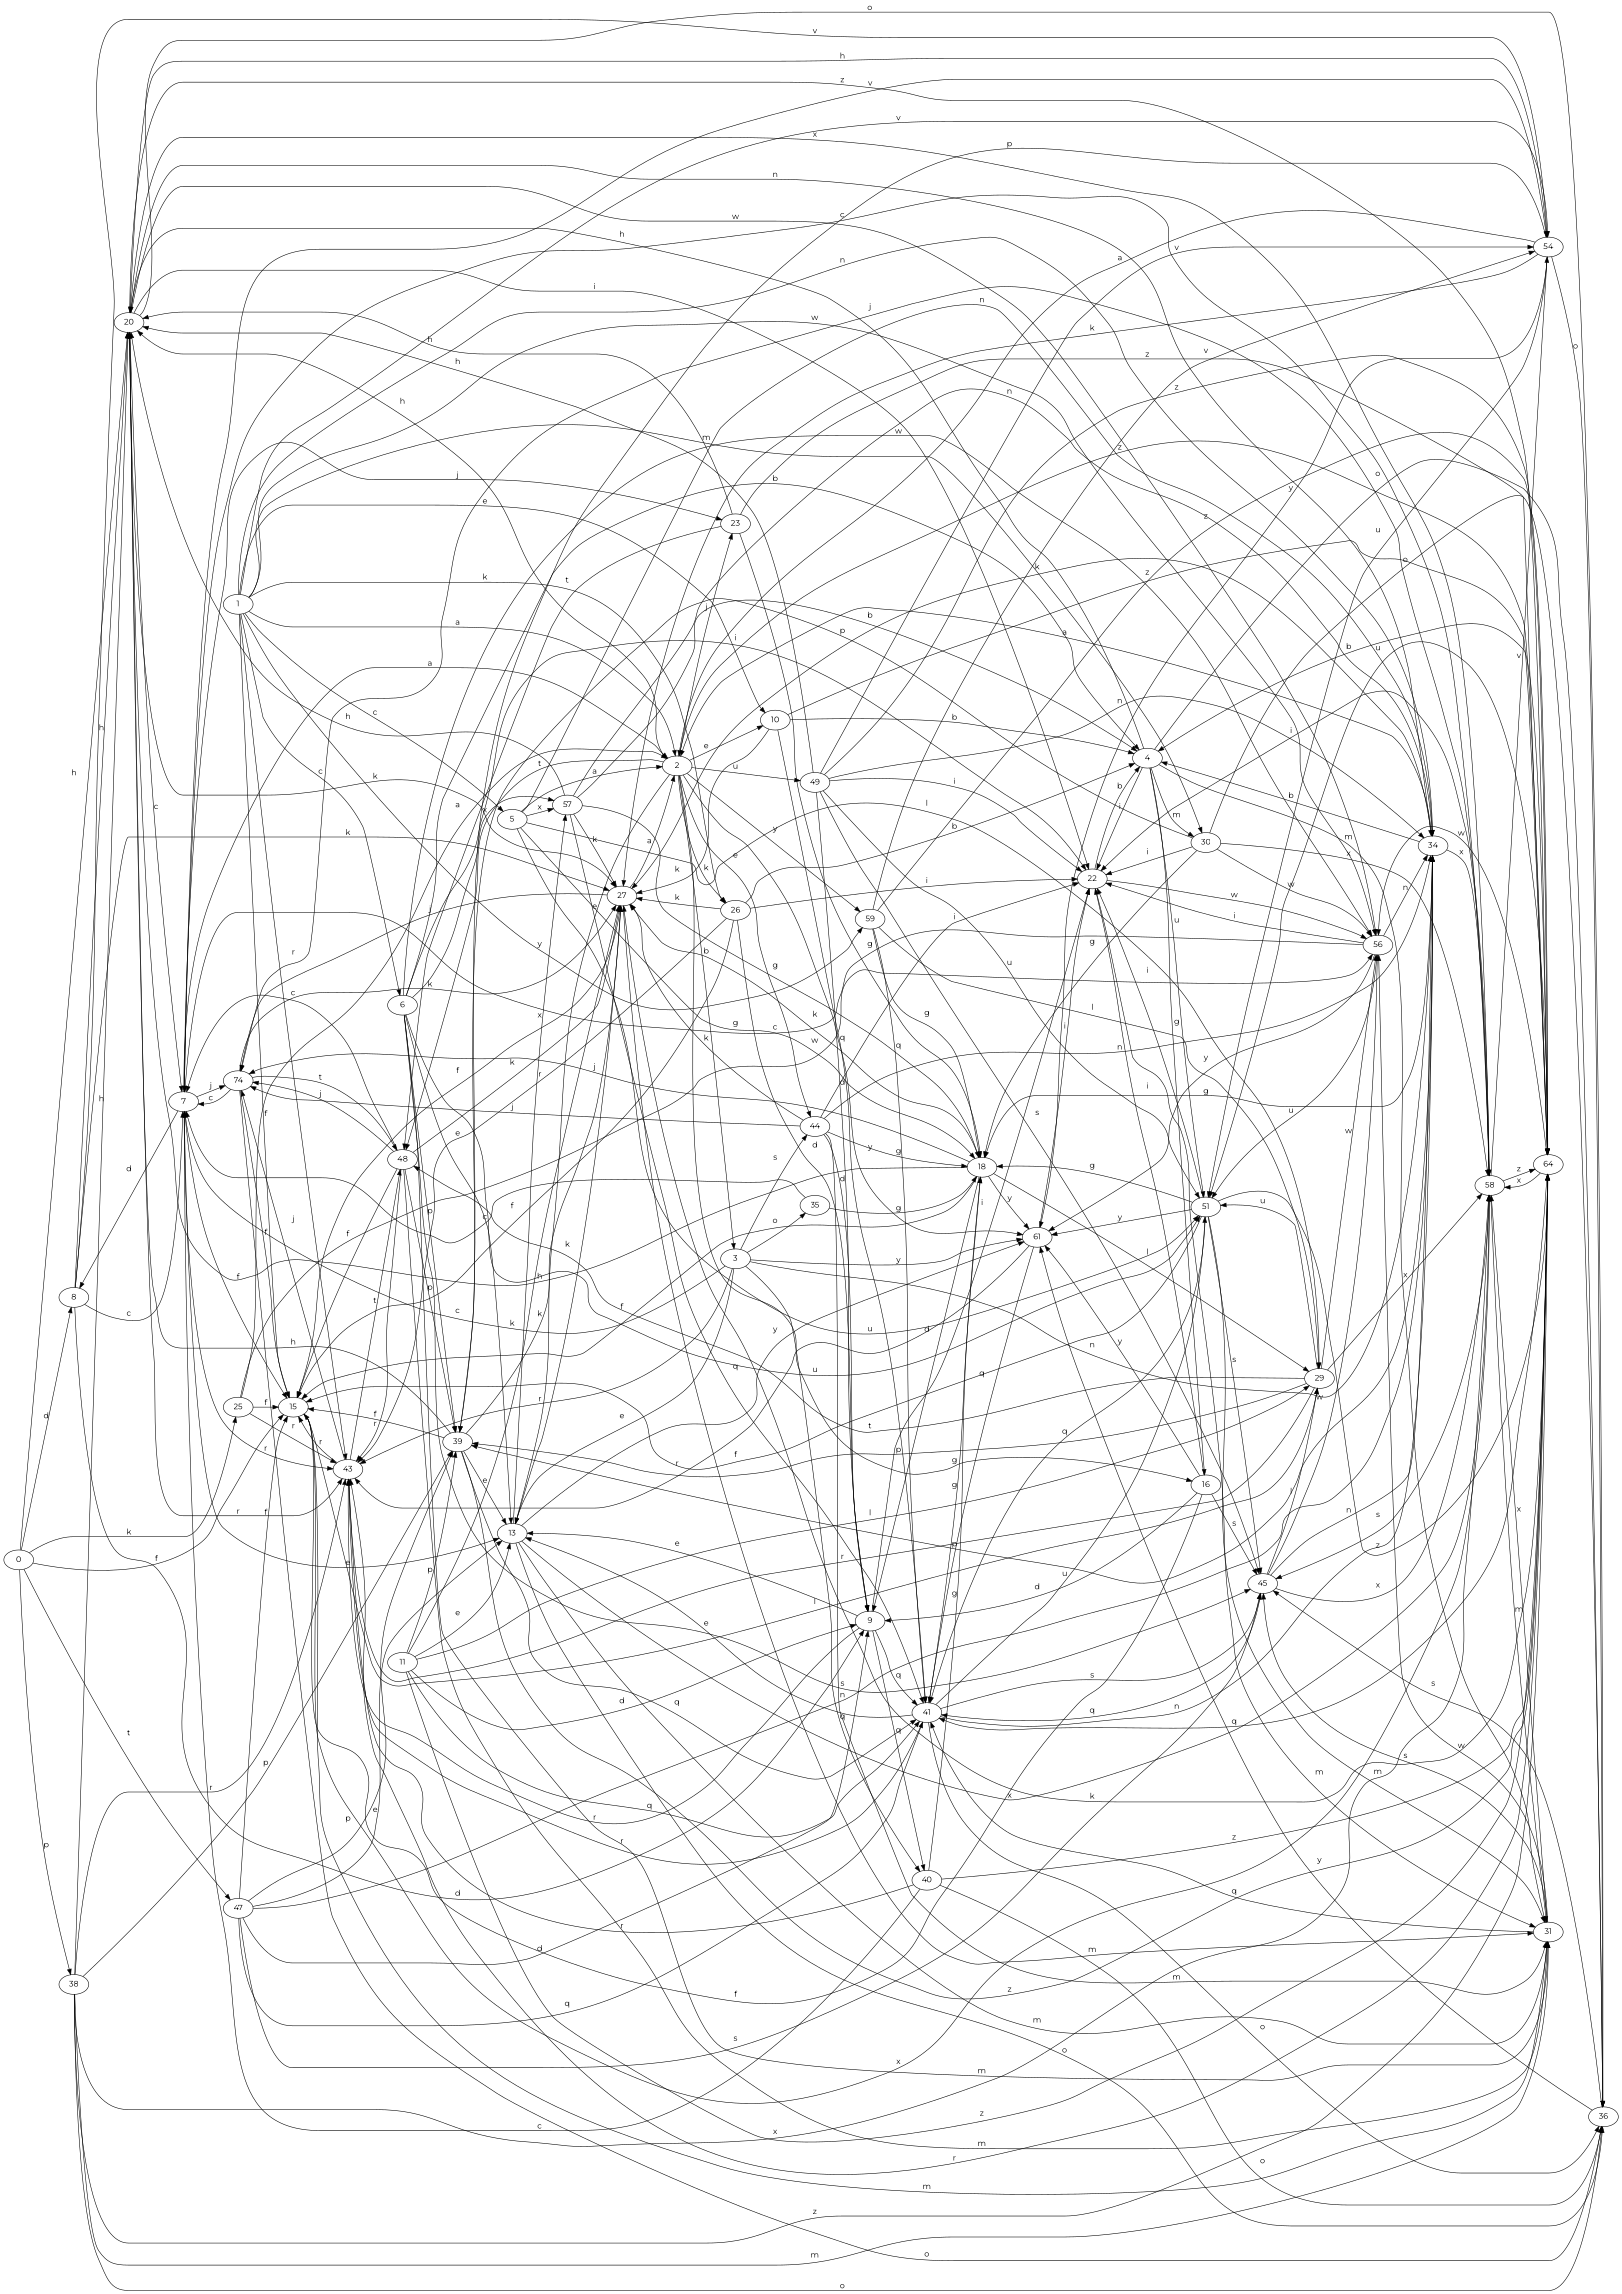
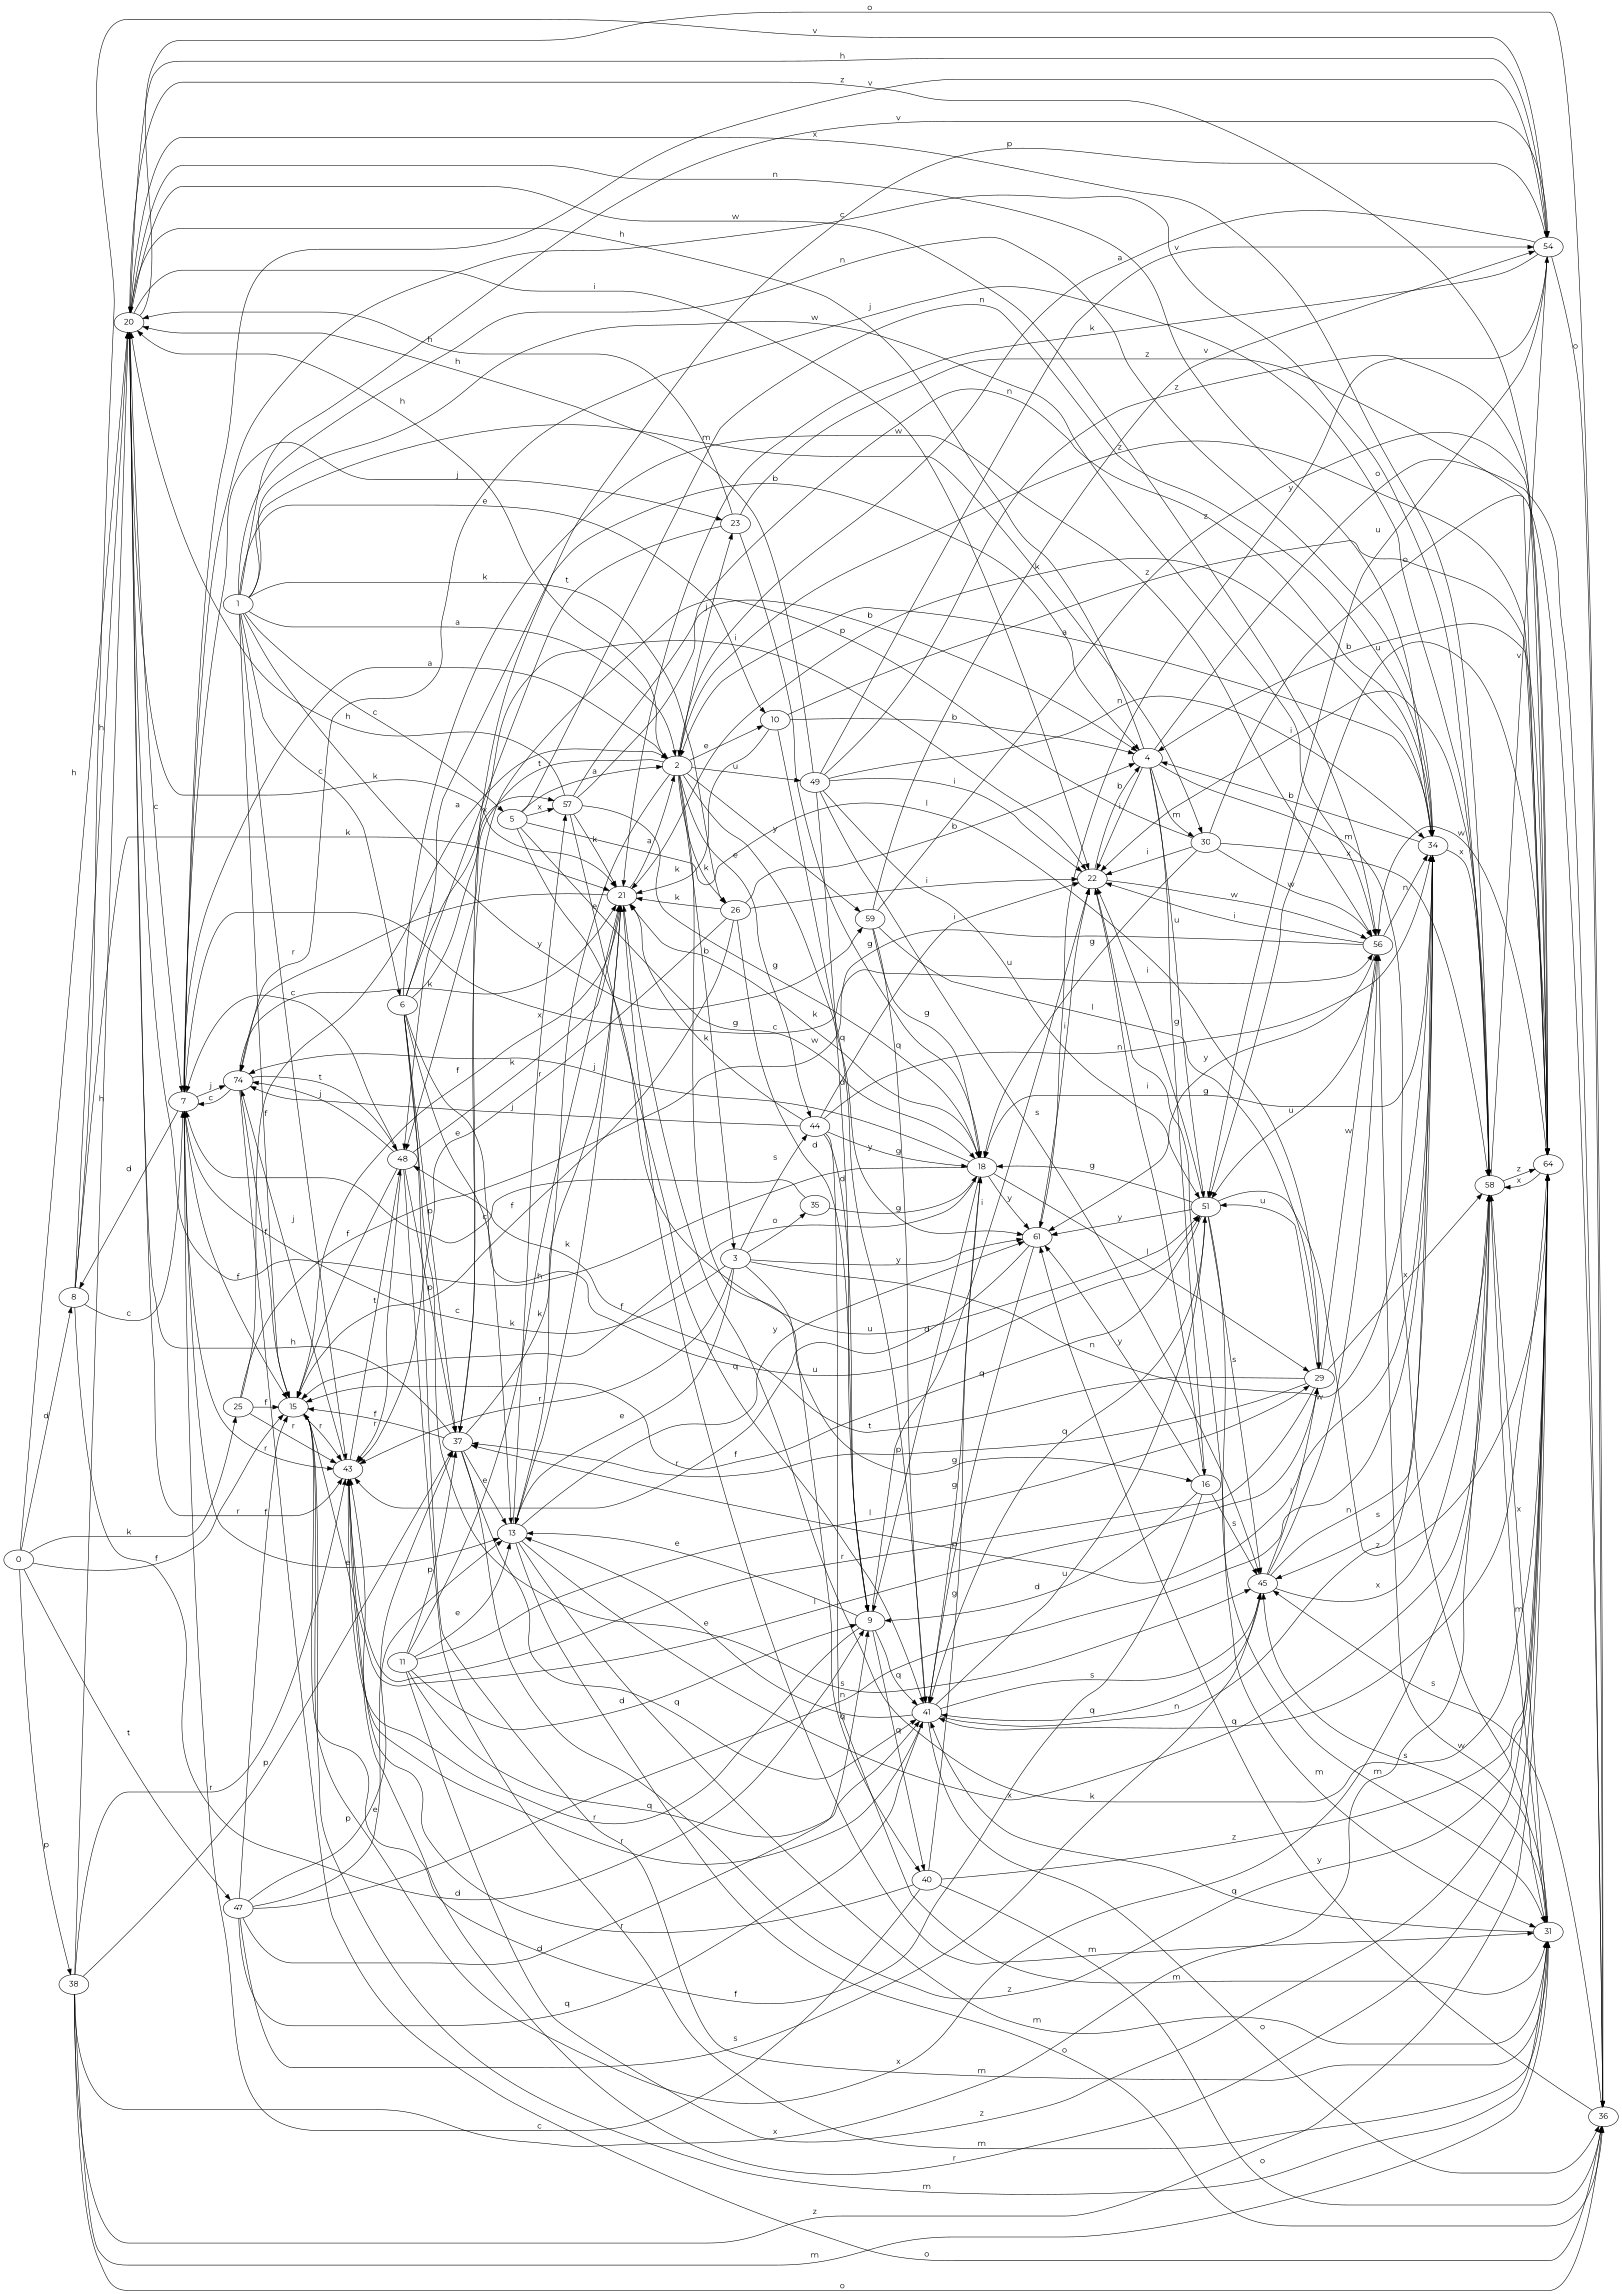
node "27": label "27" -> "21"
node "39": label "39" -> "37"
edge "43" -> "15": reversed
